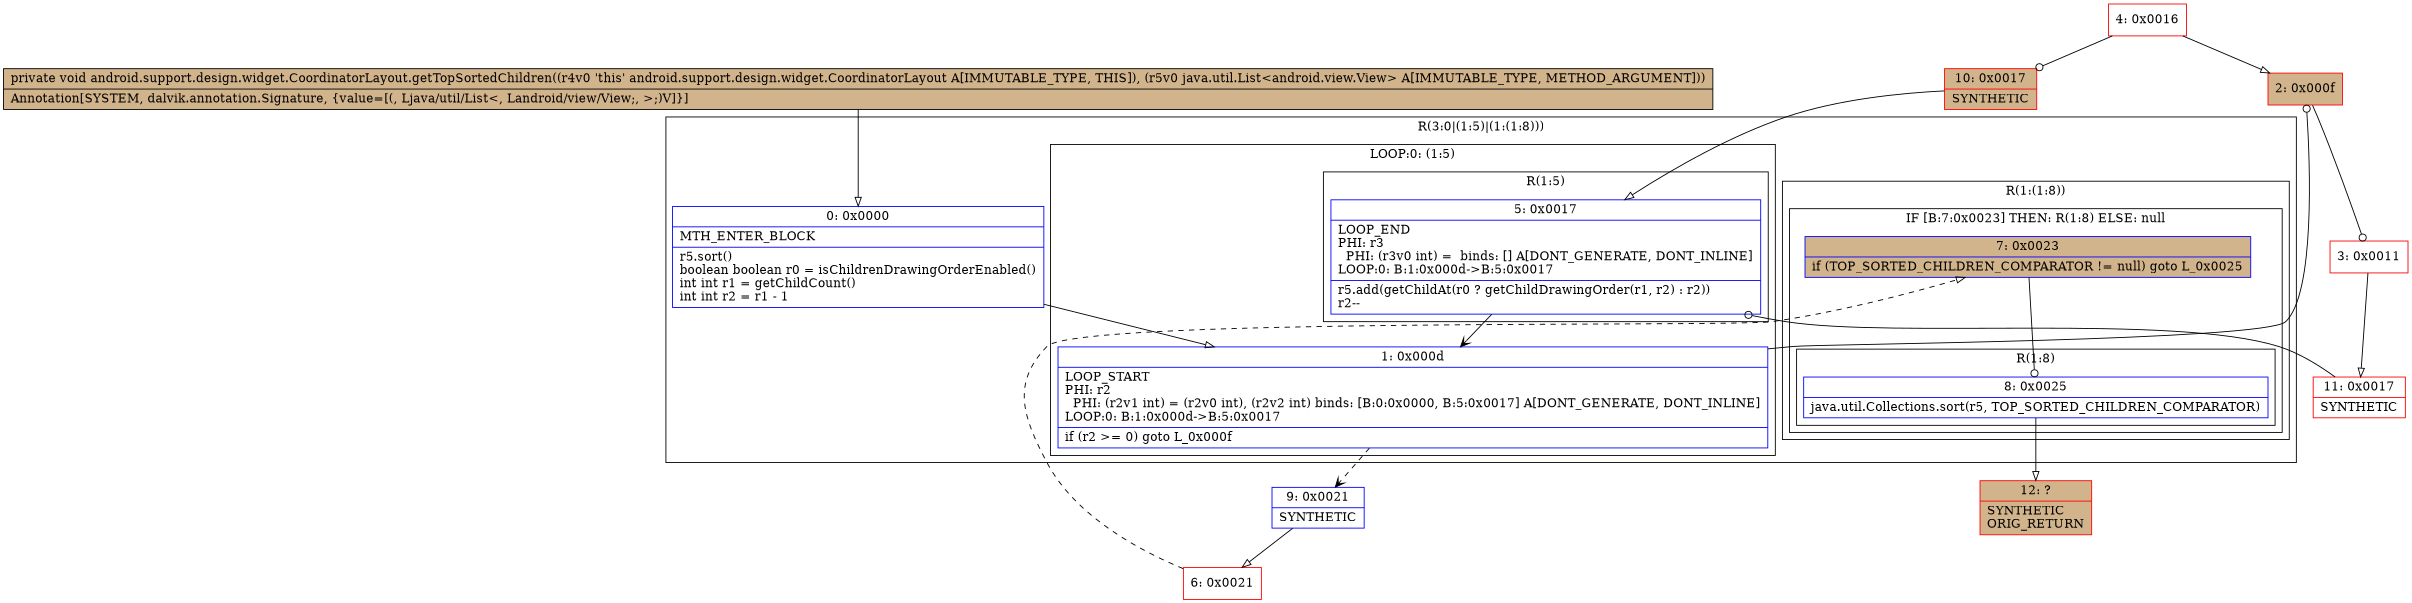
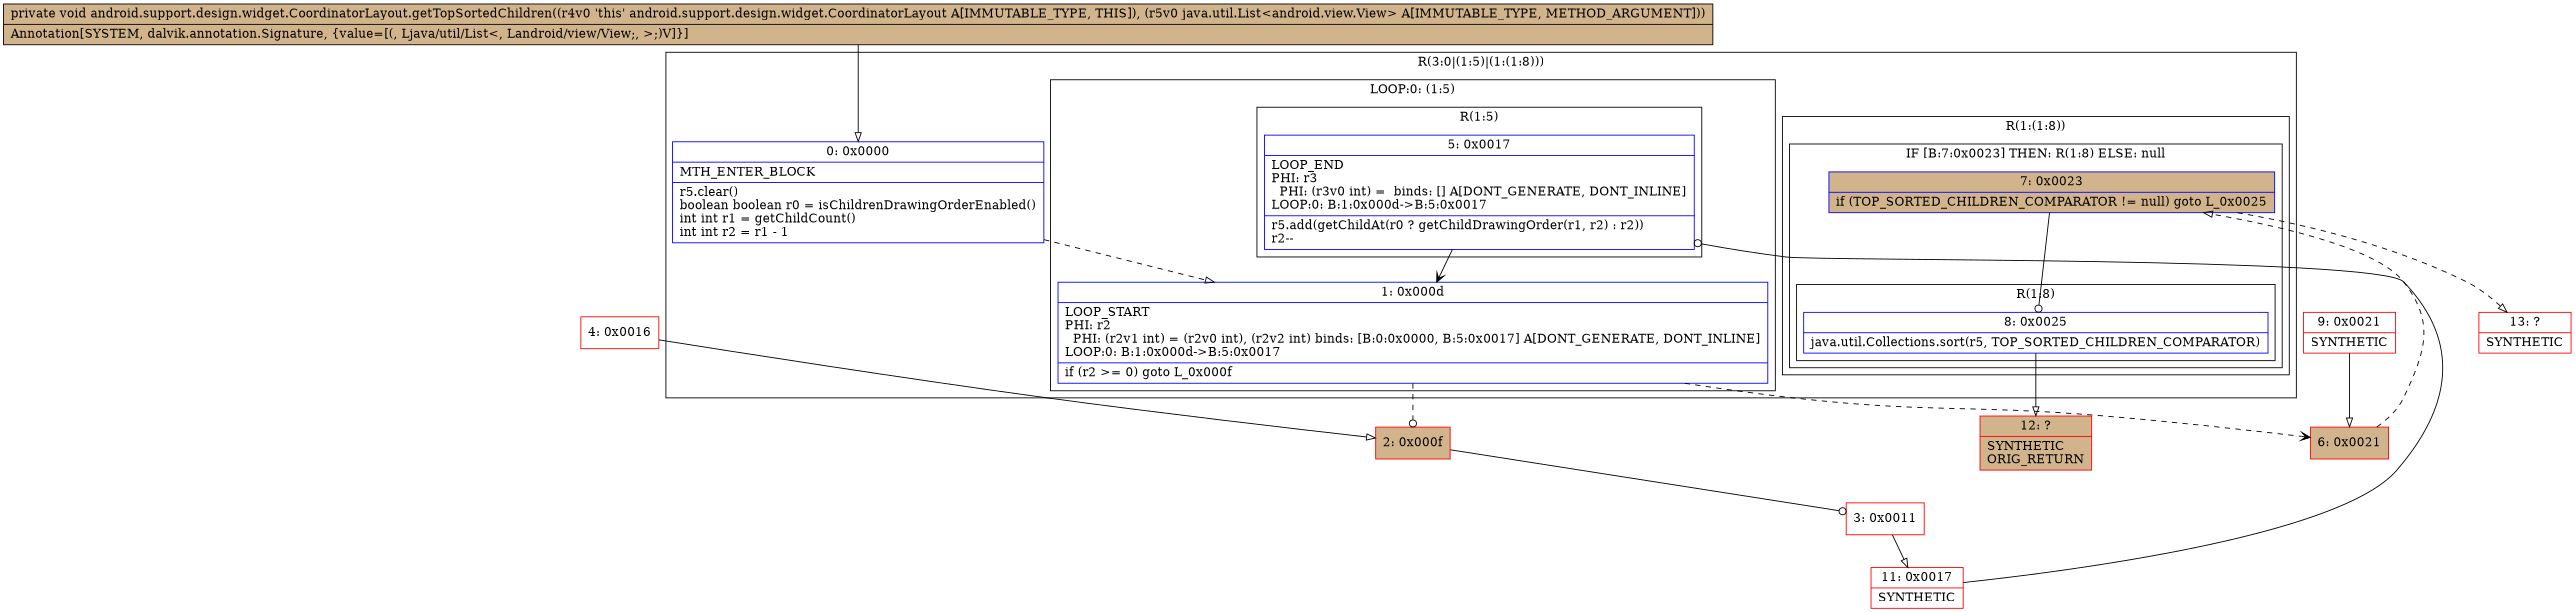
node "10: 0x0017": removed
node "0: 0x0000": text "r5.sort()" -> "r5.clear()"
edge "0: 0x0000" -> "1: 0x000d": style solid -> dashed
node "13: ?": added
edge "1: 0x000d" -> "2: 0x000f": style solid -> dashed
edge "1: 0x000d" -> "9: 0x0021": now "1: 0x000d" -> "6: 0x0021"
node "9: 0x0021": color blue -> red
node "6: 0x0021": fillcolor white -> tan
